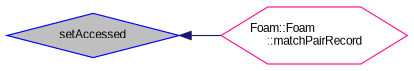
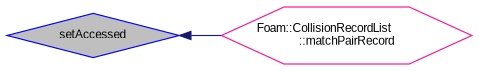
node "Foam::Foam ::matchPairRecord": label "Foam::Foam ::matchPairRecord" -> "Foam::CollisionRecordList ::matchPairRecord"
